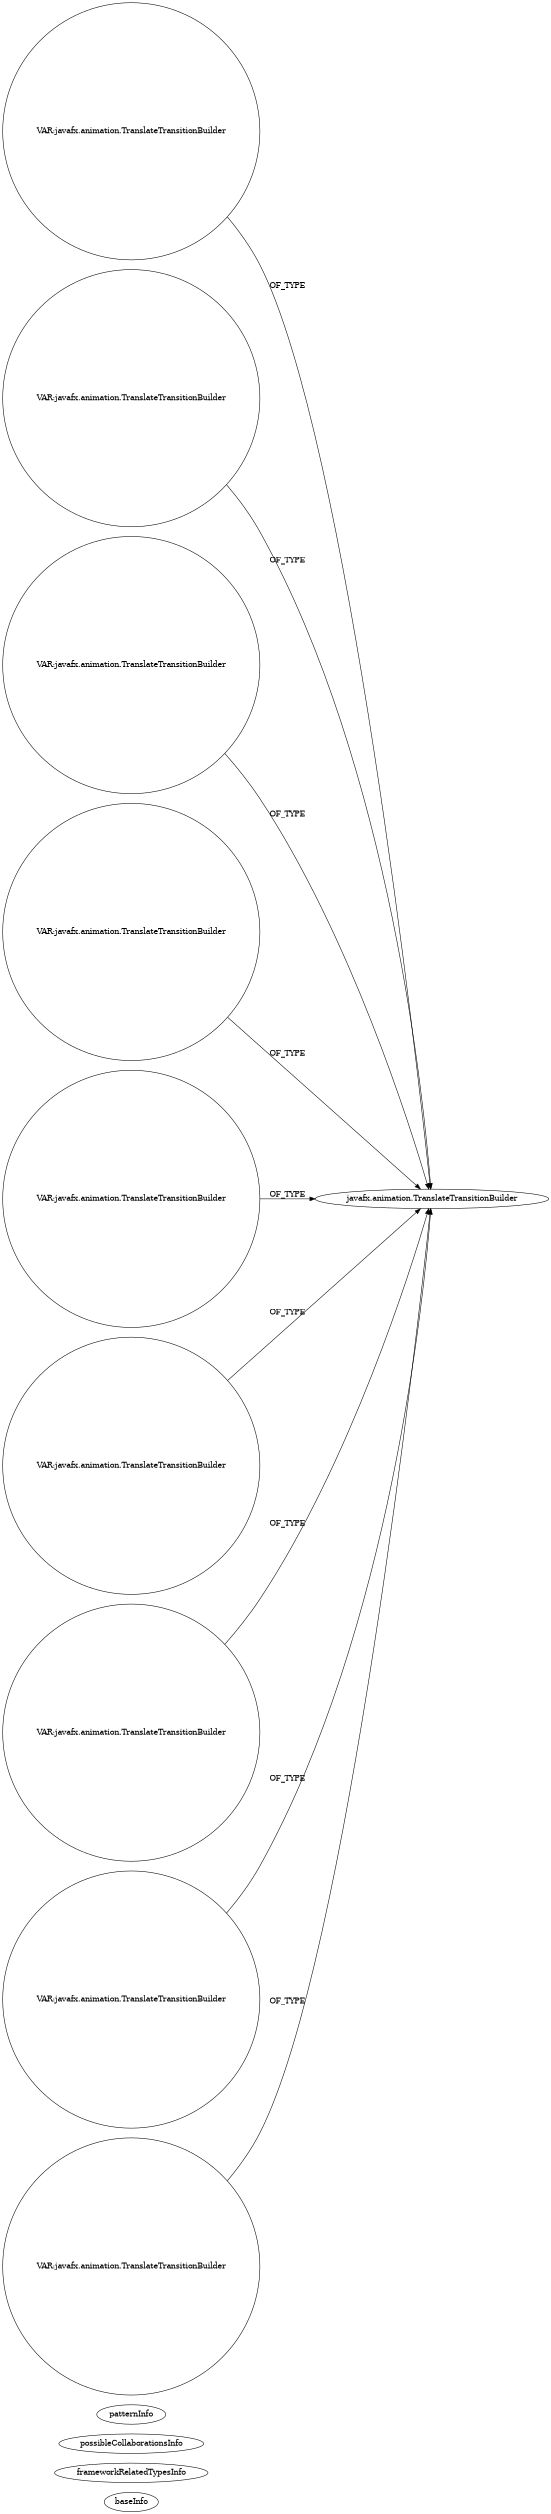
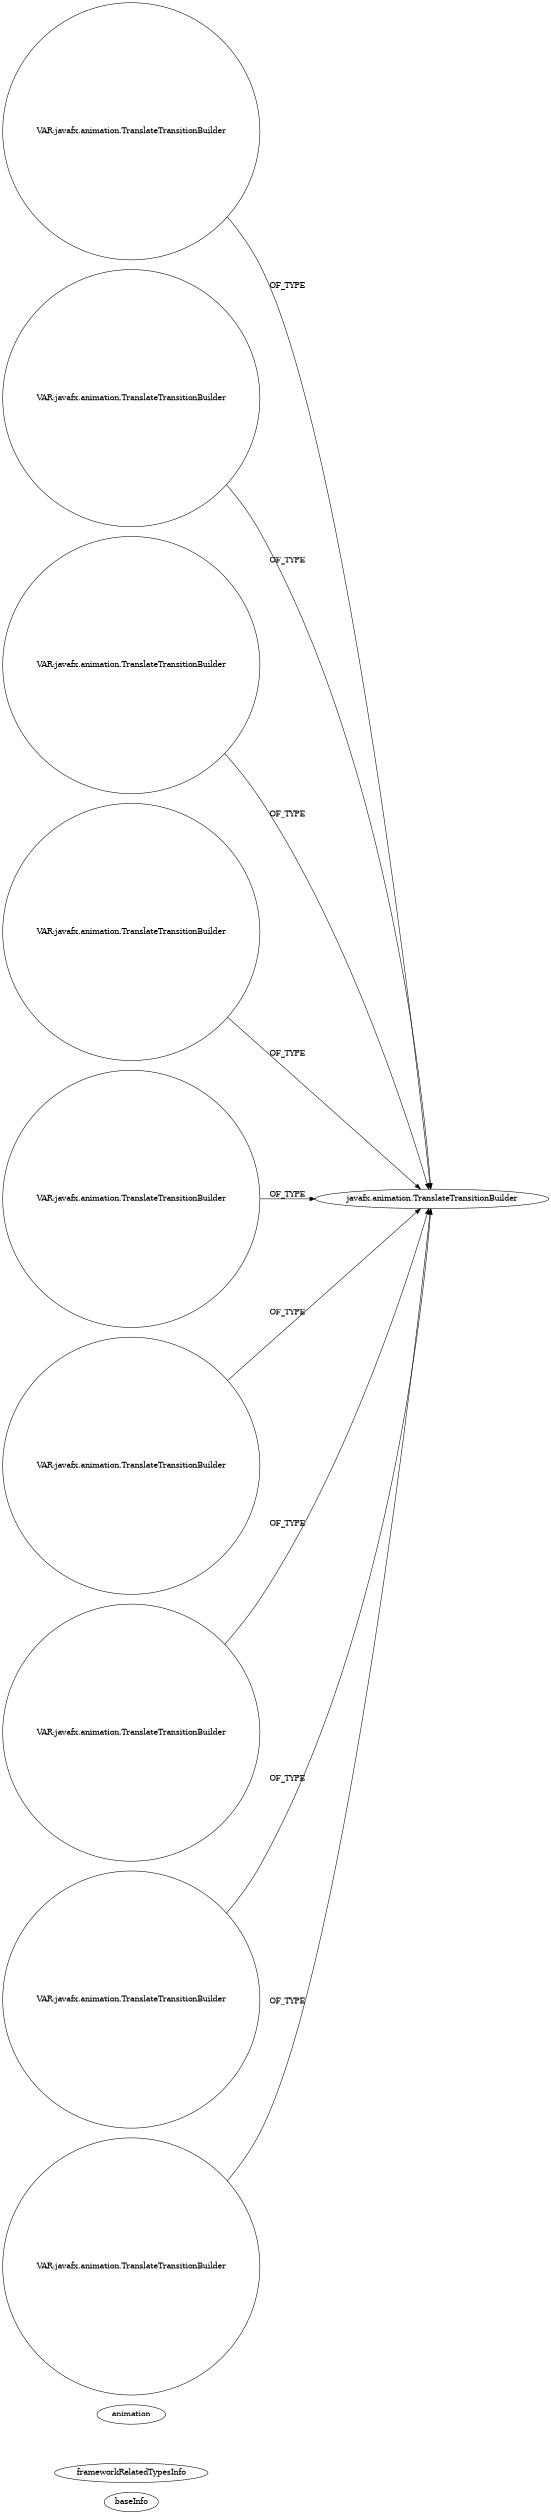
node "patternInfo": label "patternInfo" -> "animation"
node "possibleCollaborationsInfo": removed
